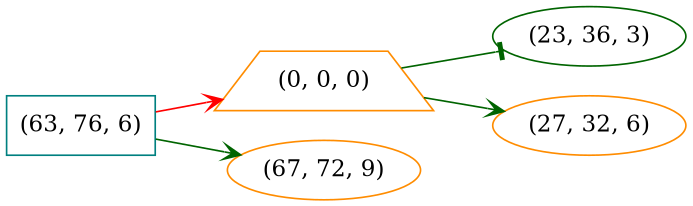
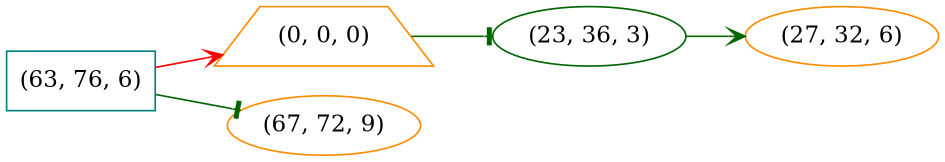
edge "(0, 0, 0)" -> "(27, 32, 6)": now "(23, 36, 3)" -> "(27, 32, 6)"
edge "(63, 76, 6)" -> "(67, 72, 9)": arrowhead vee -> tee
